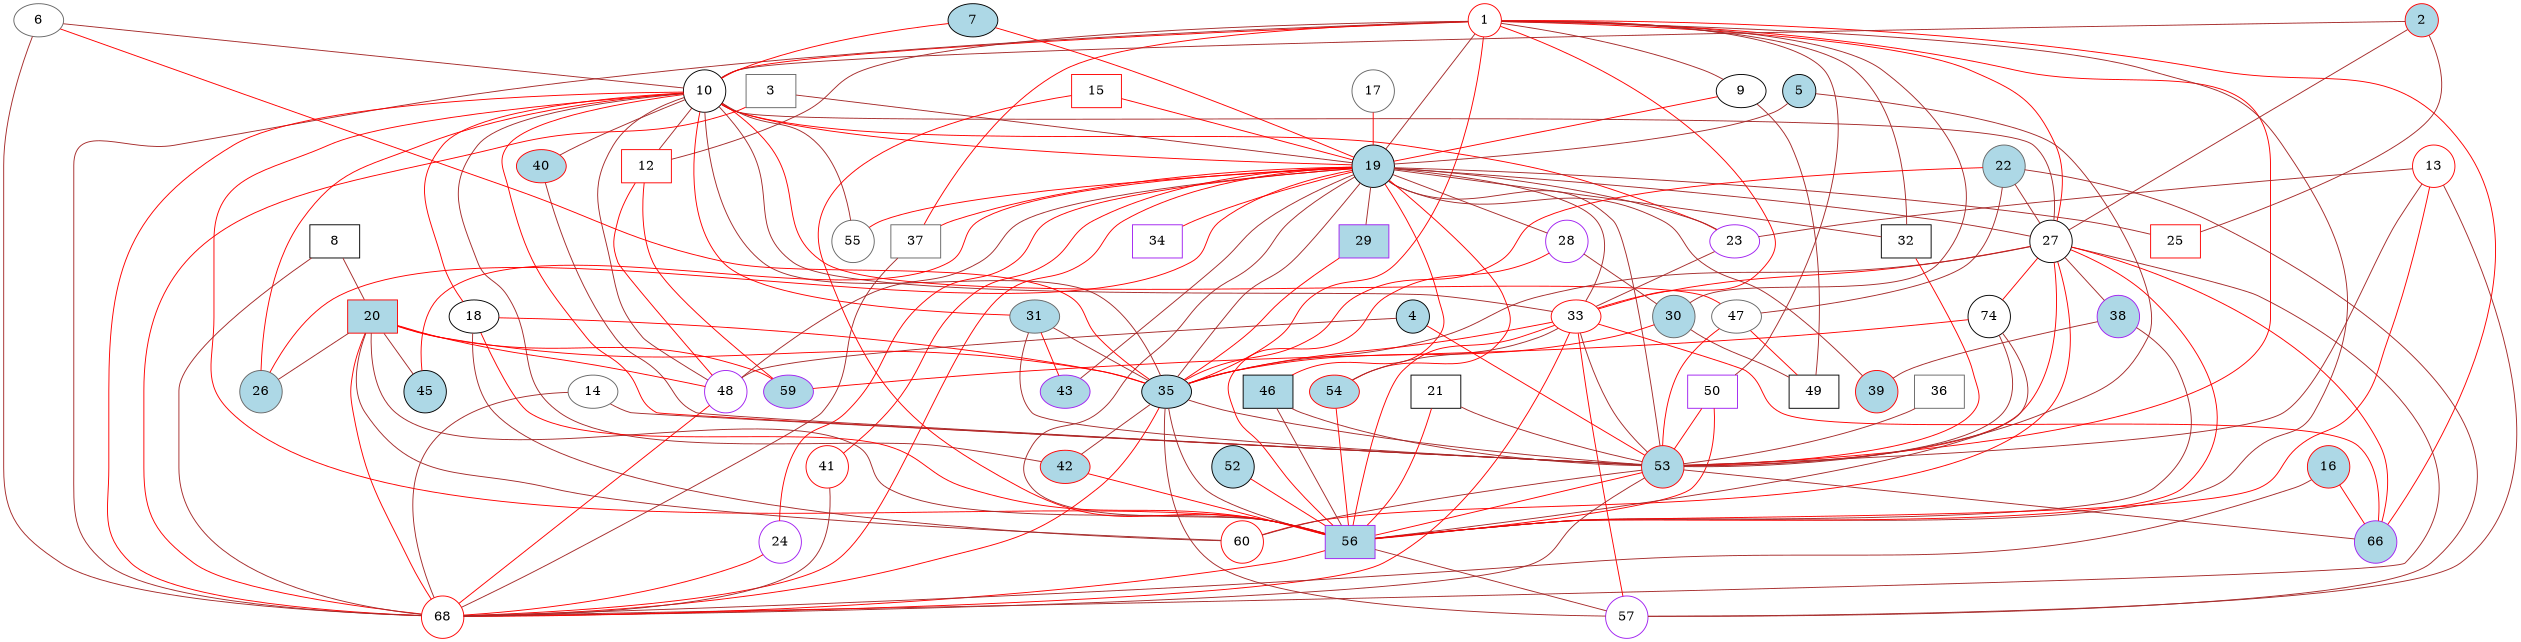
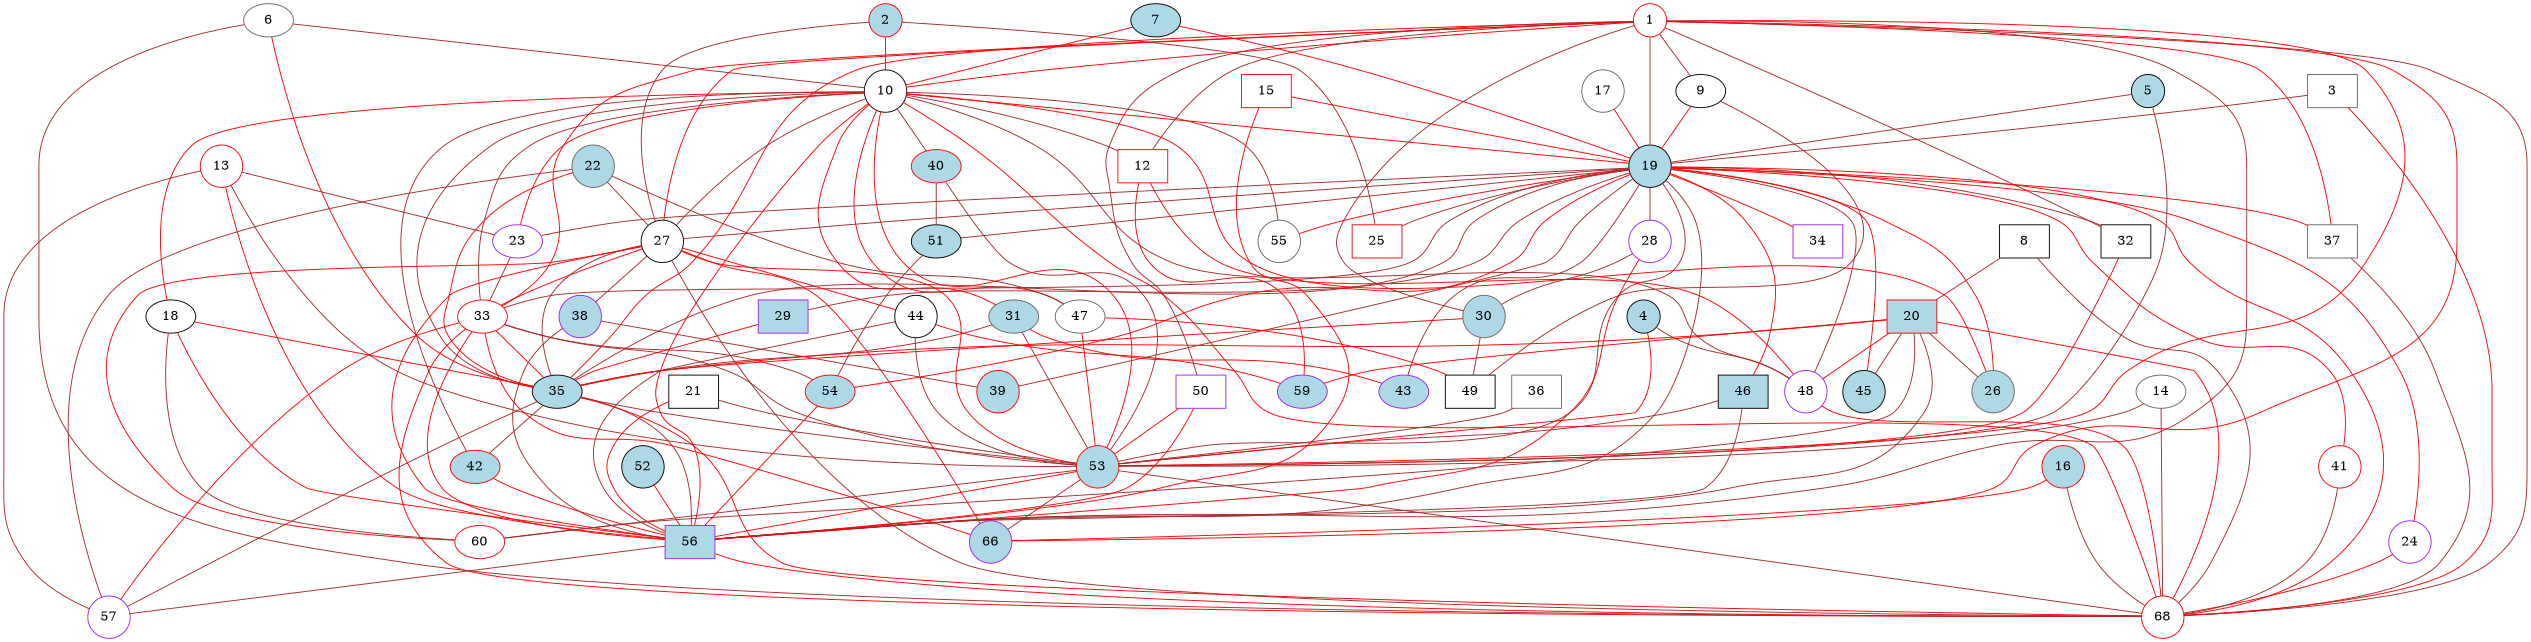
node "51": added
node "74": label "74" -> "44"
node "60": shape circle -> ellipse
